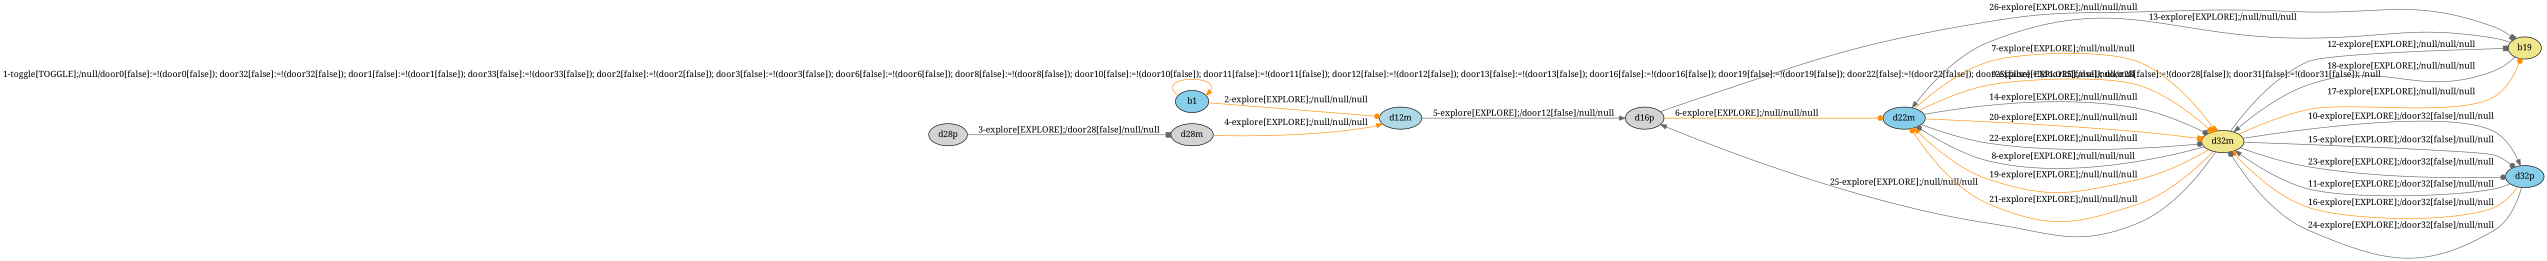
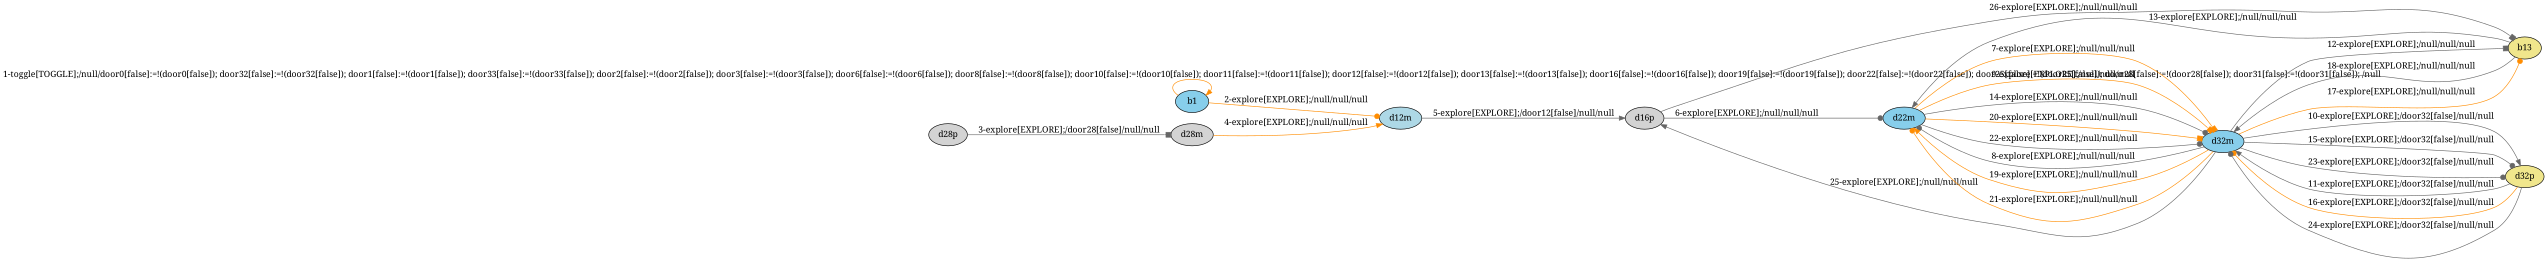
node "b19": label "b19" -> "b13"
edge "d16p" -> "d22m": color darkorange -> gray40
node "d32m": fillcolor khaki -> skyblue
node "d32p": fillcolor skyblue -> khaki
